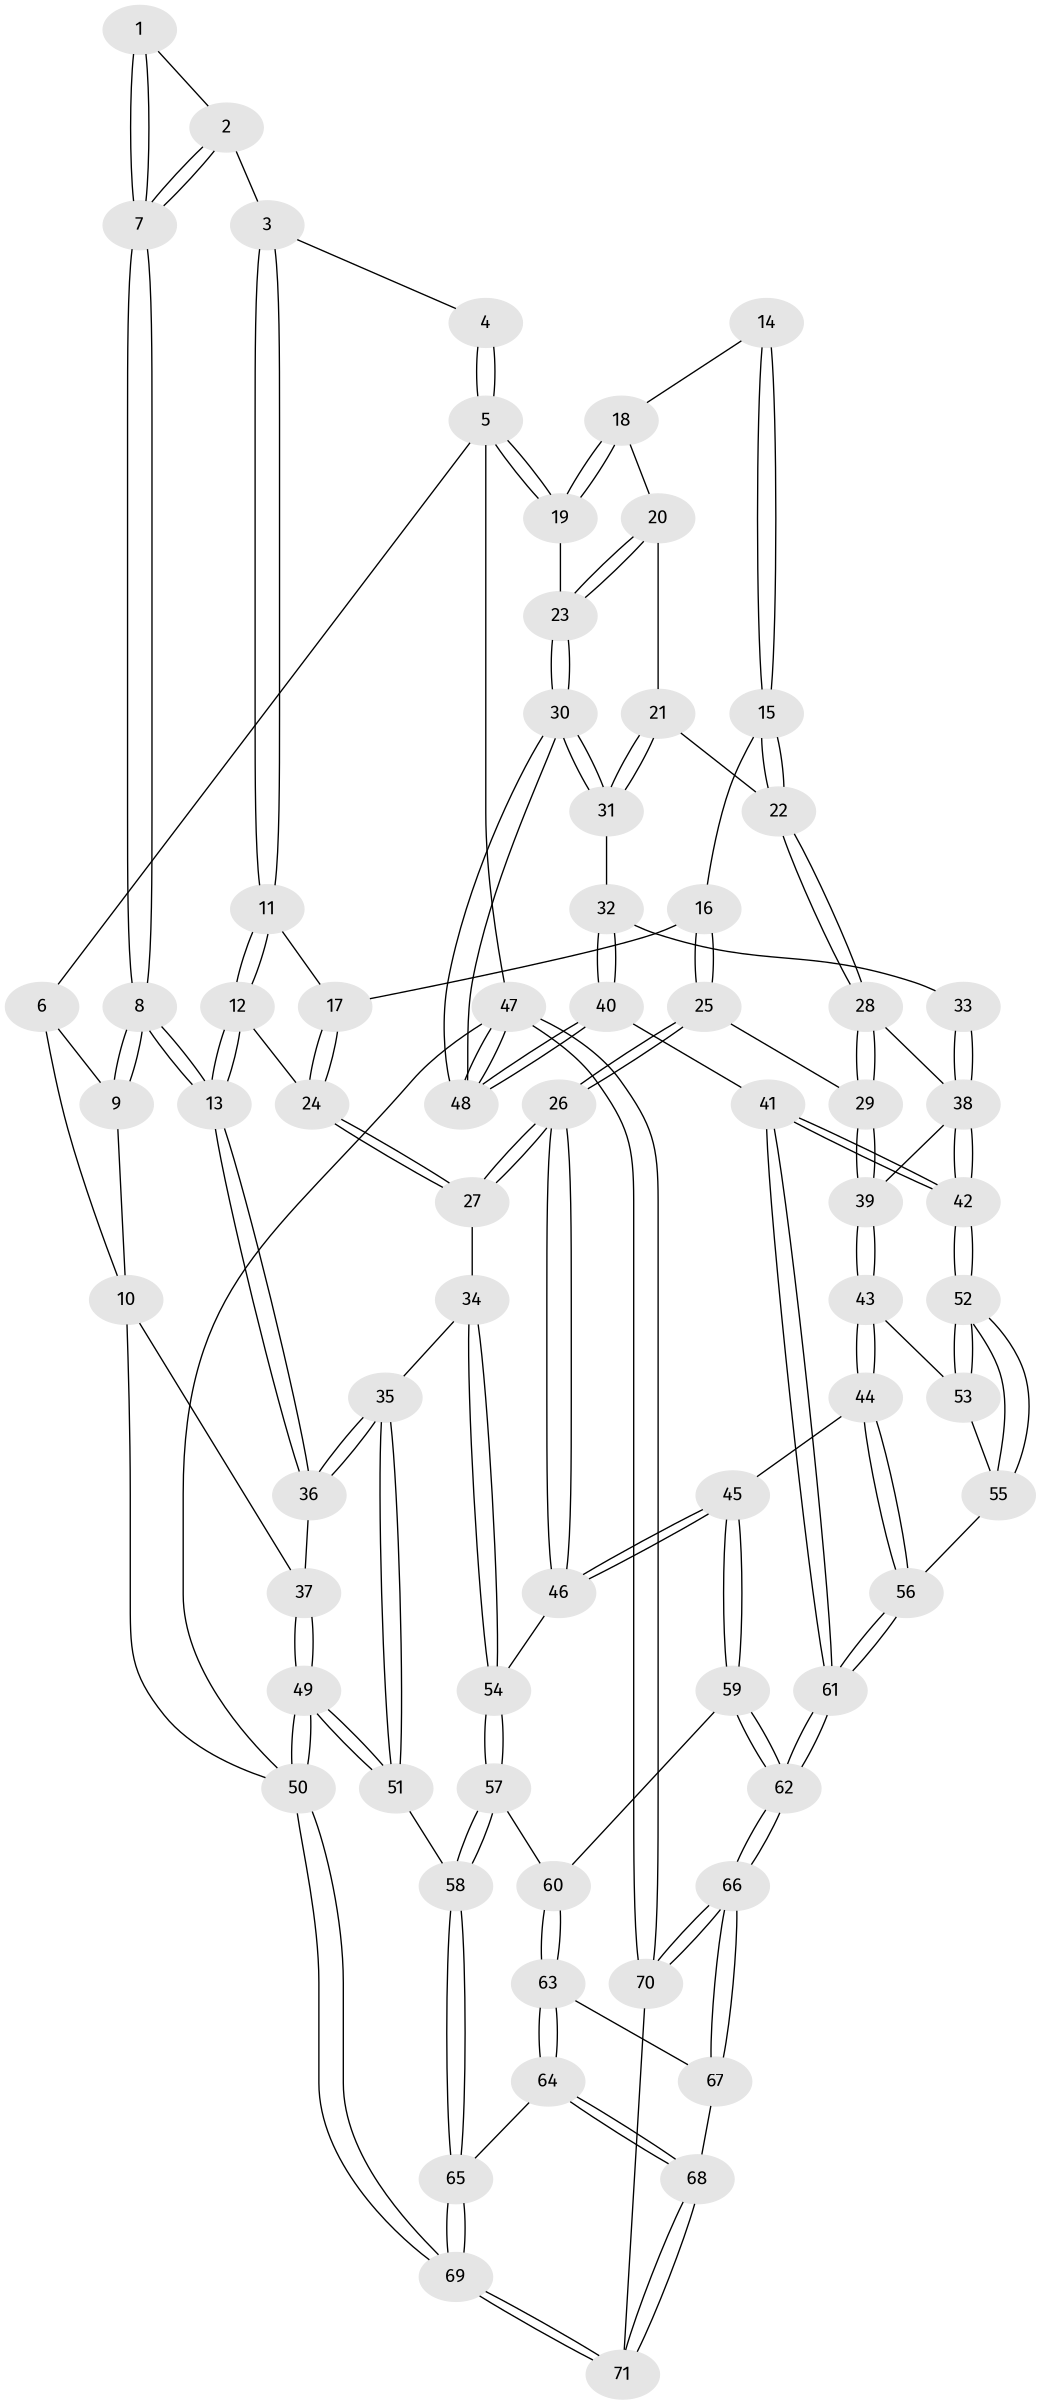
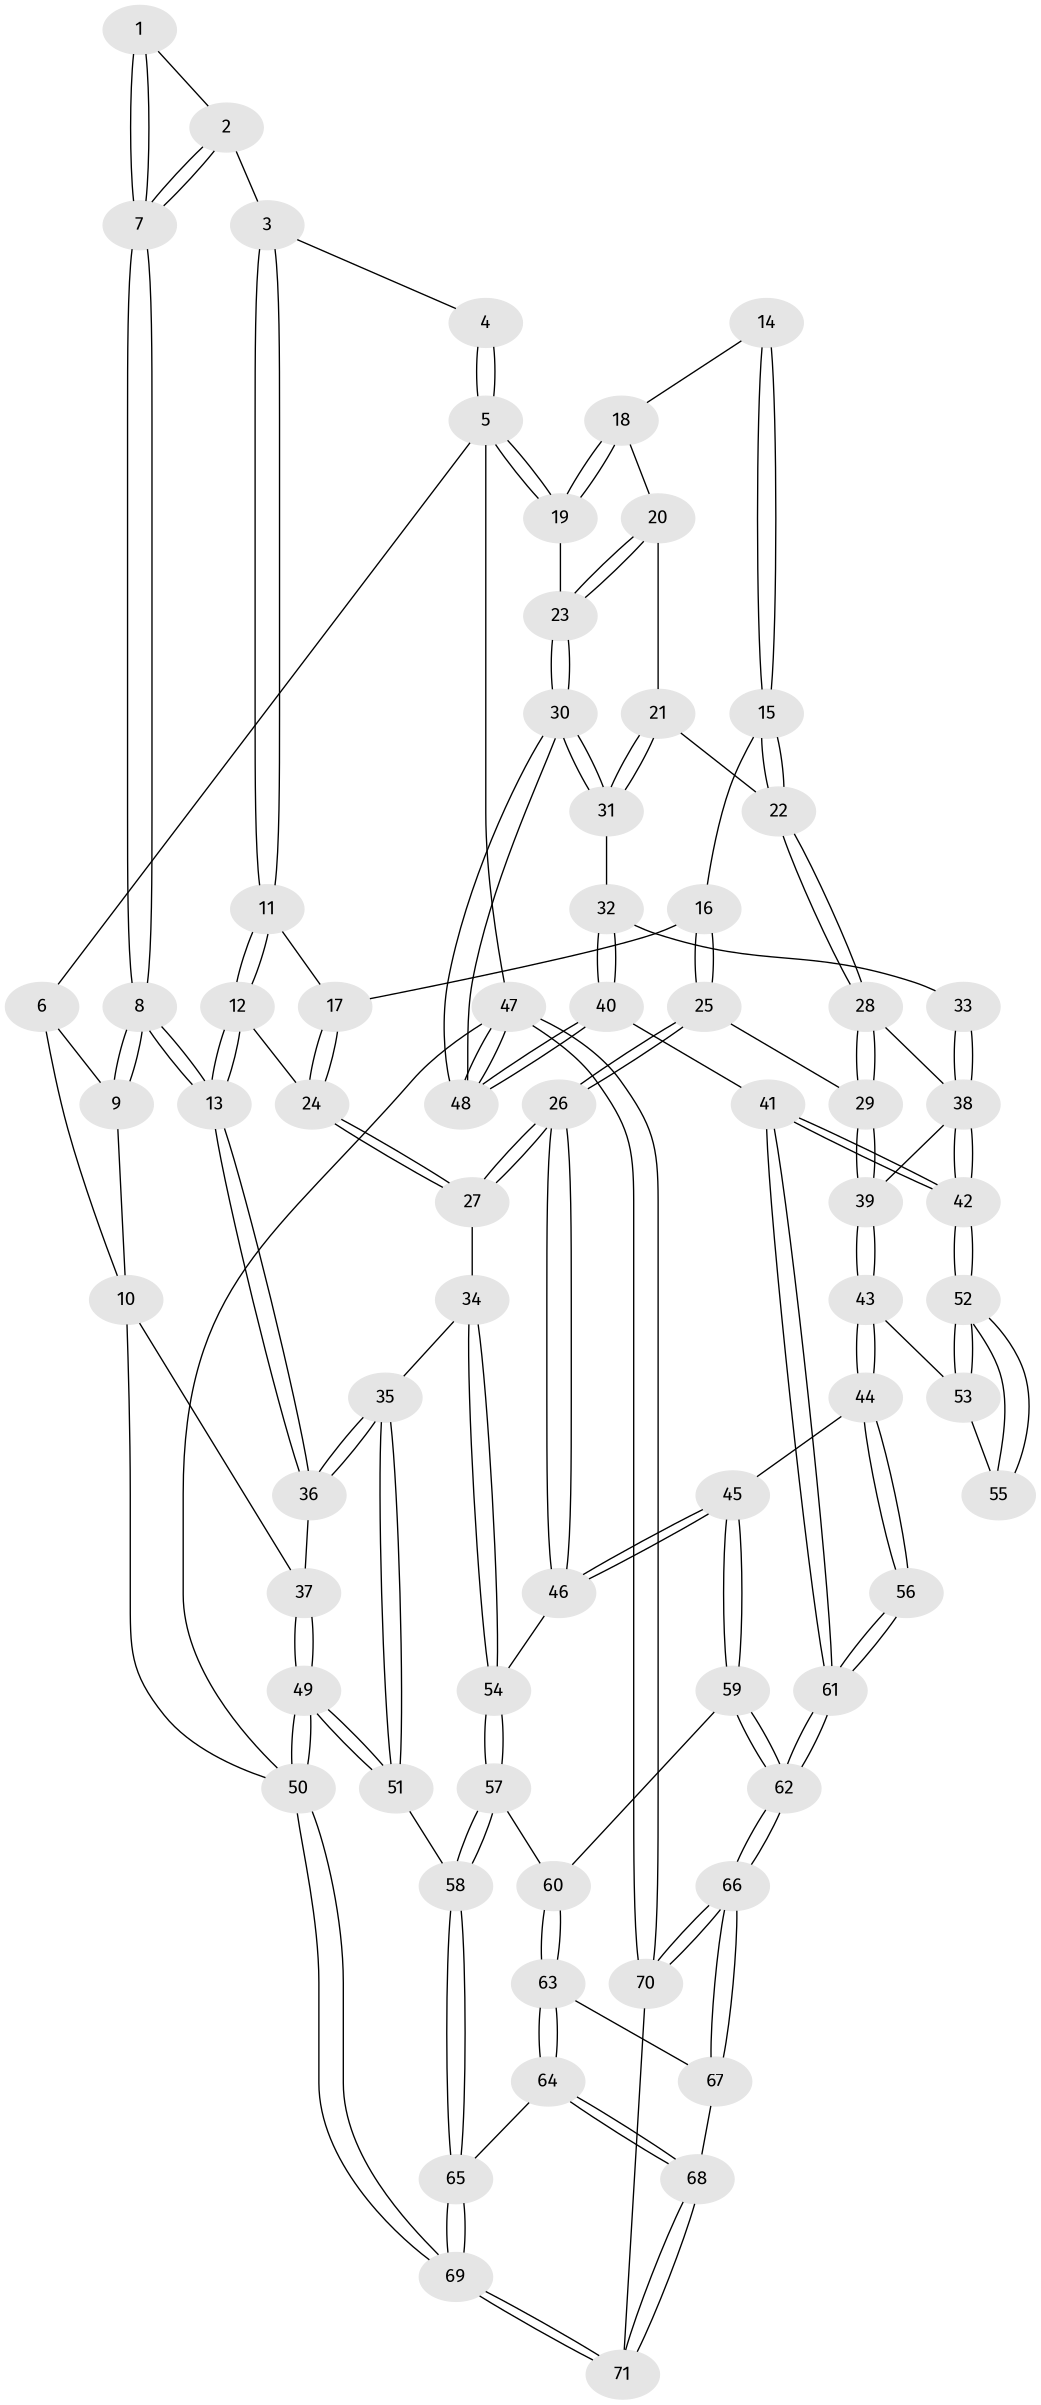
edge "55" -- "56": removed
